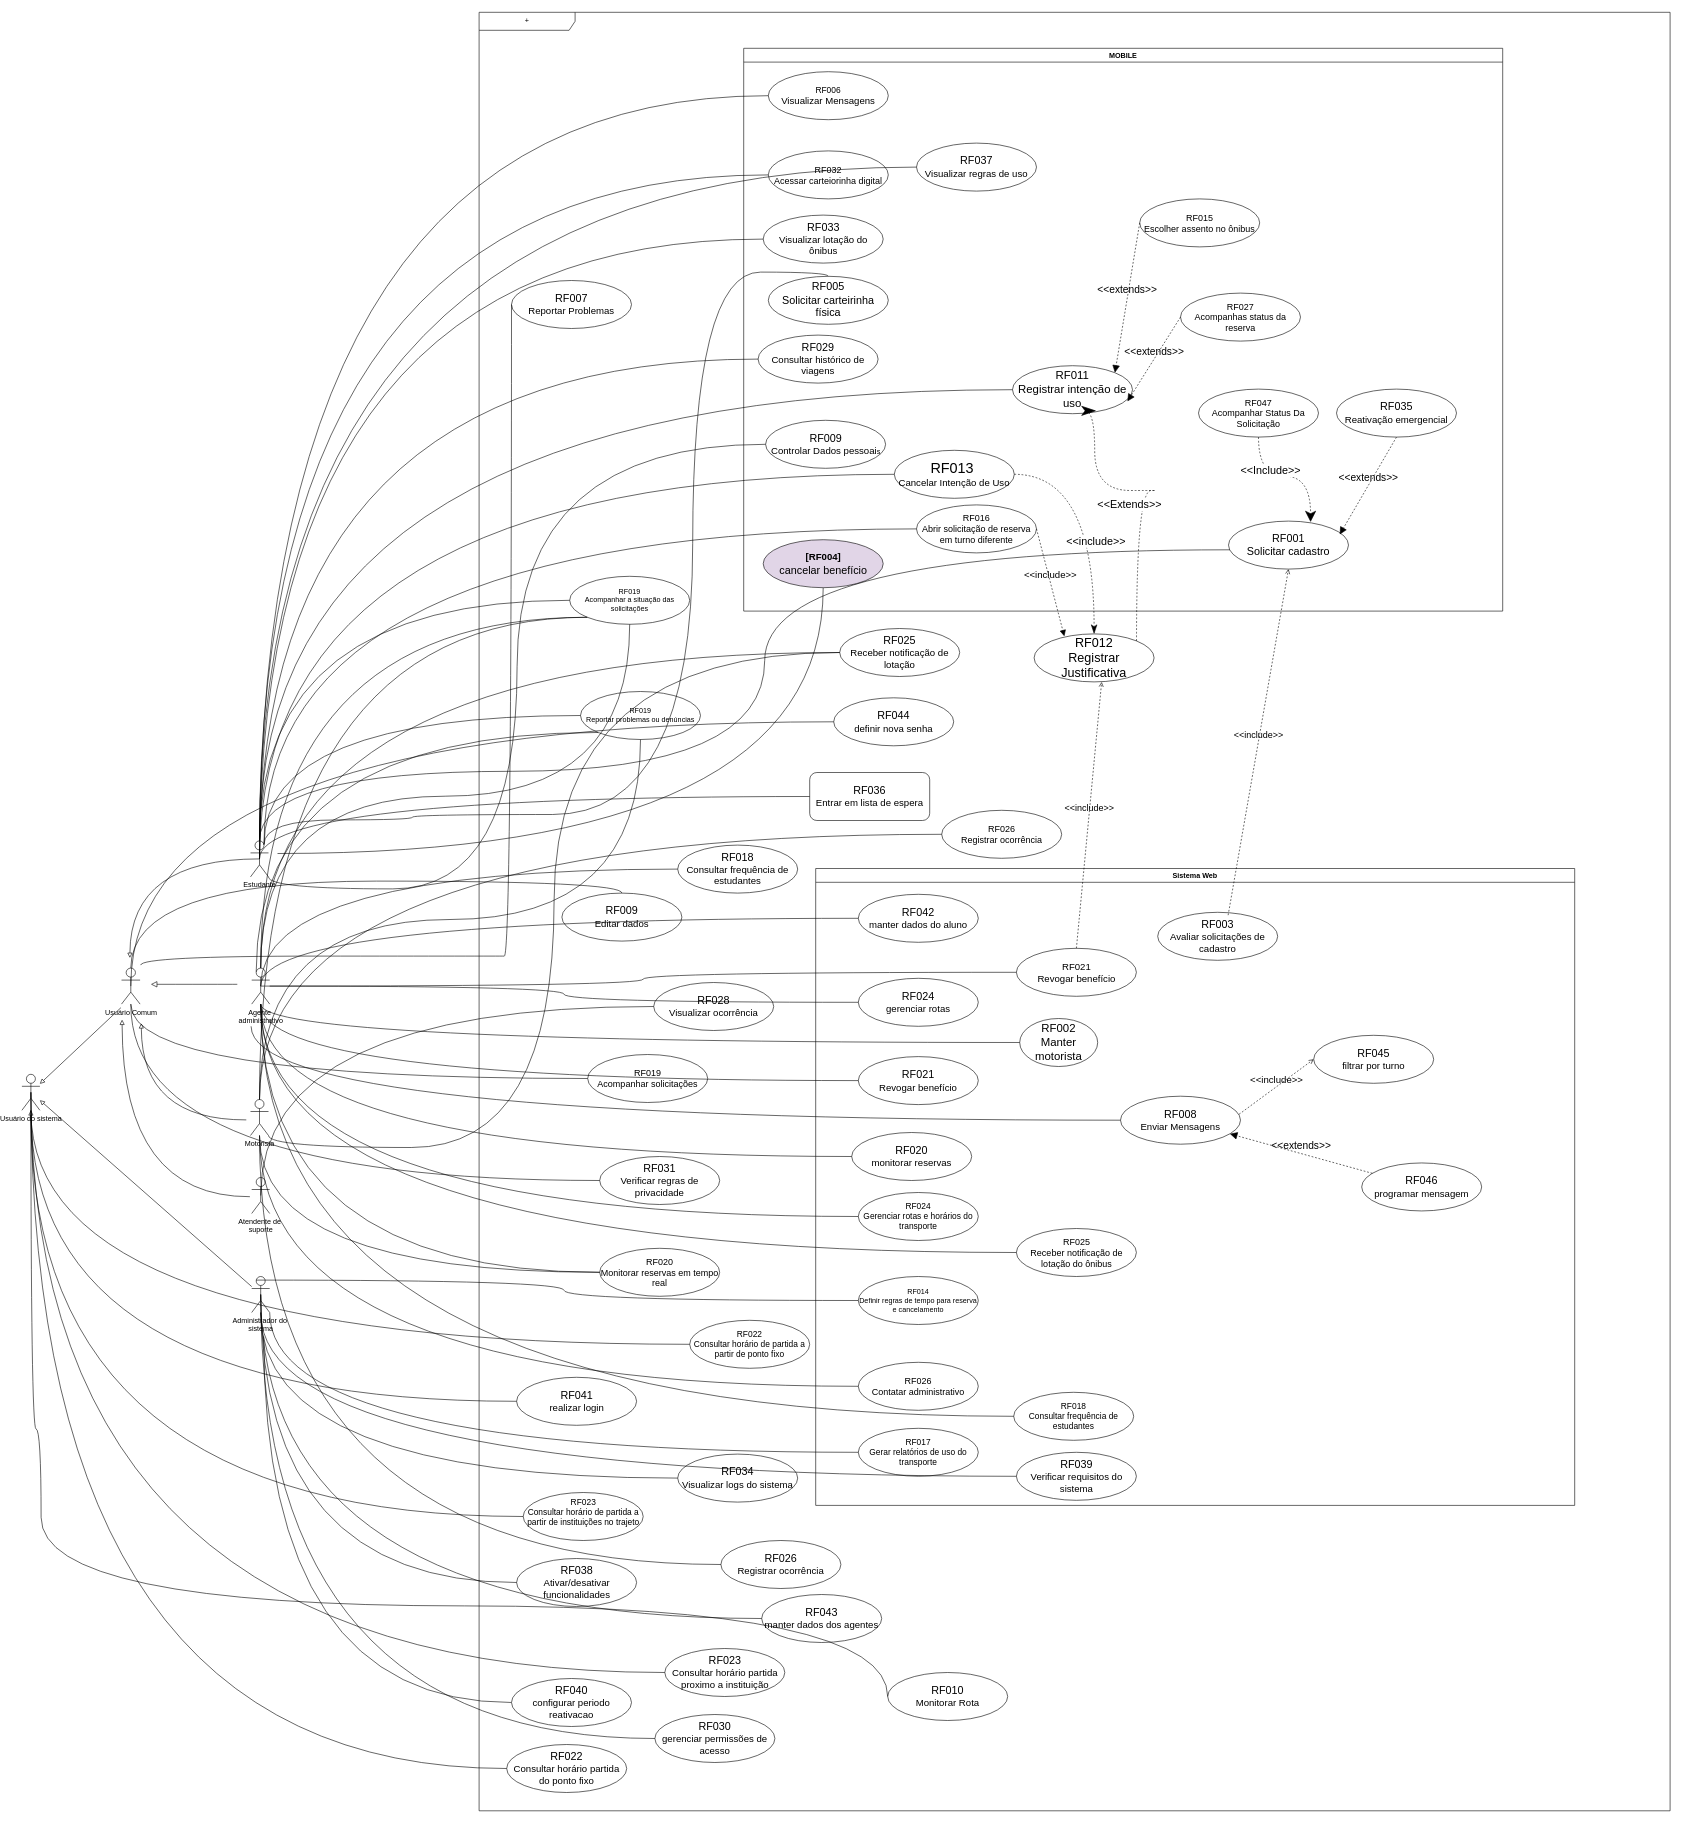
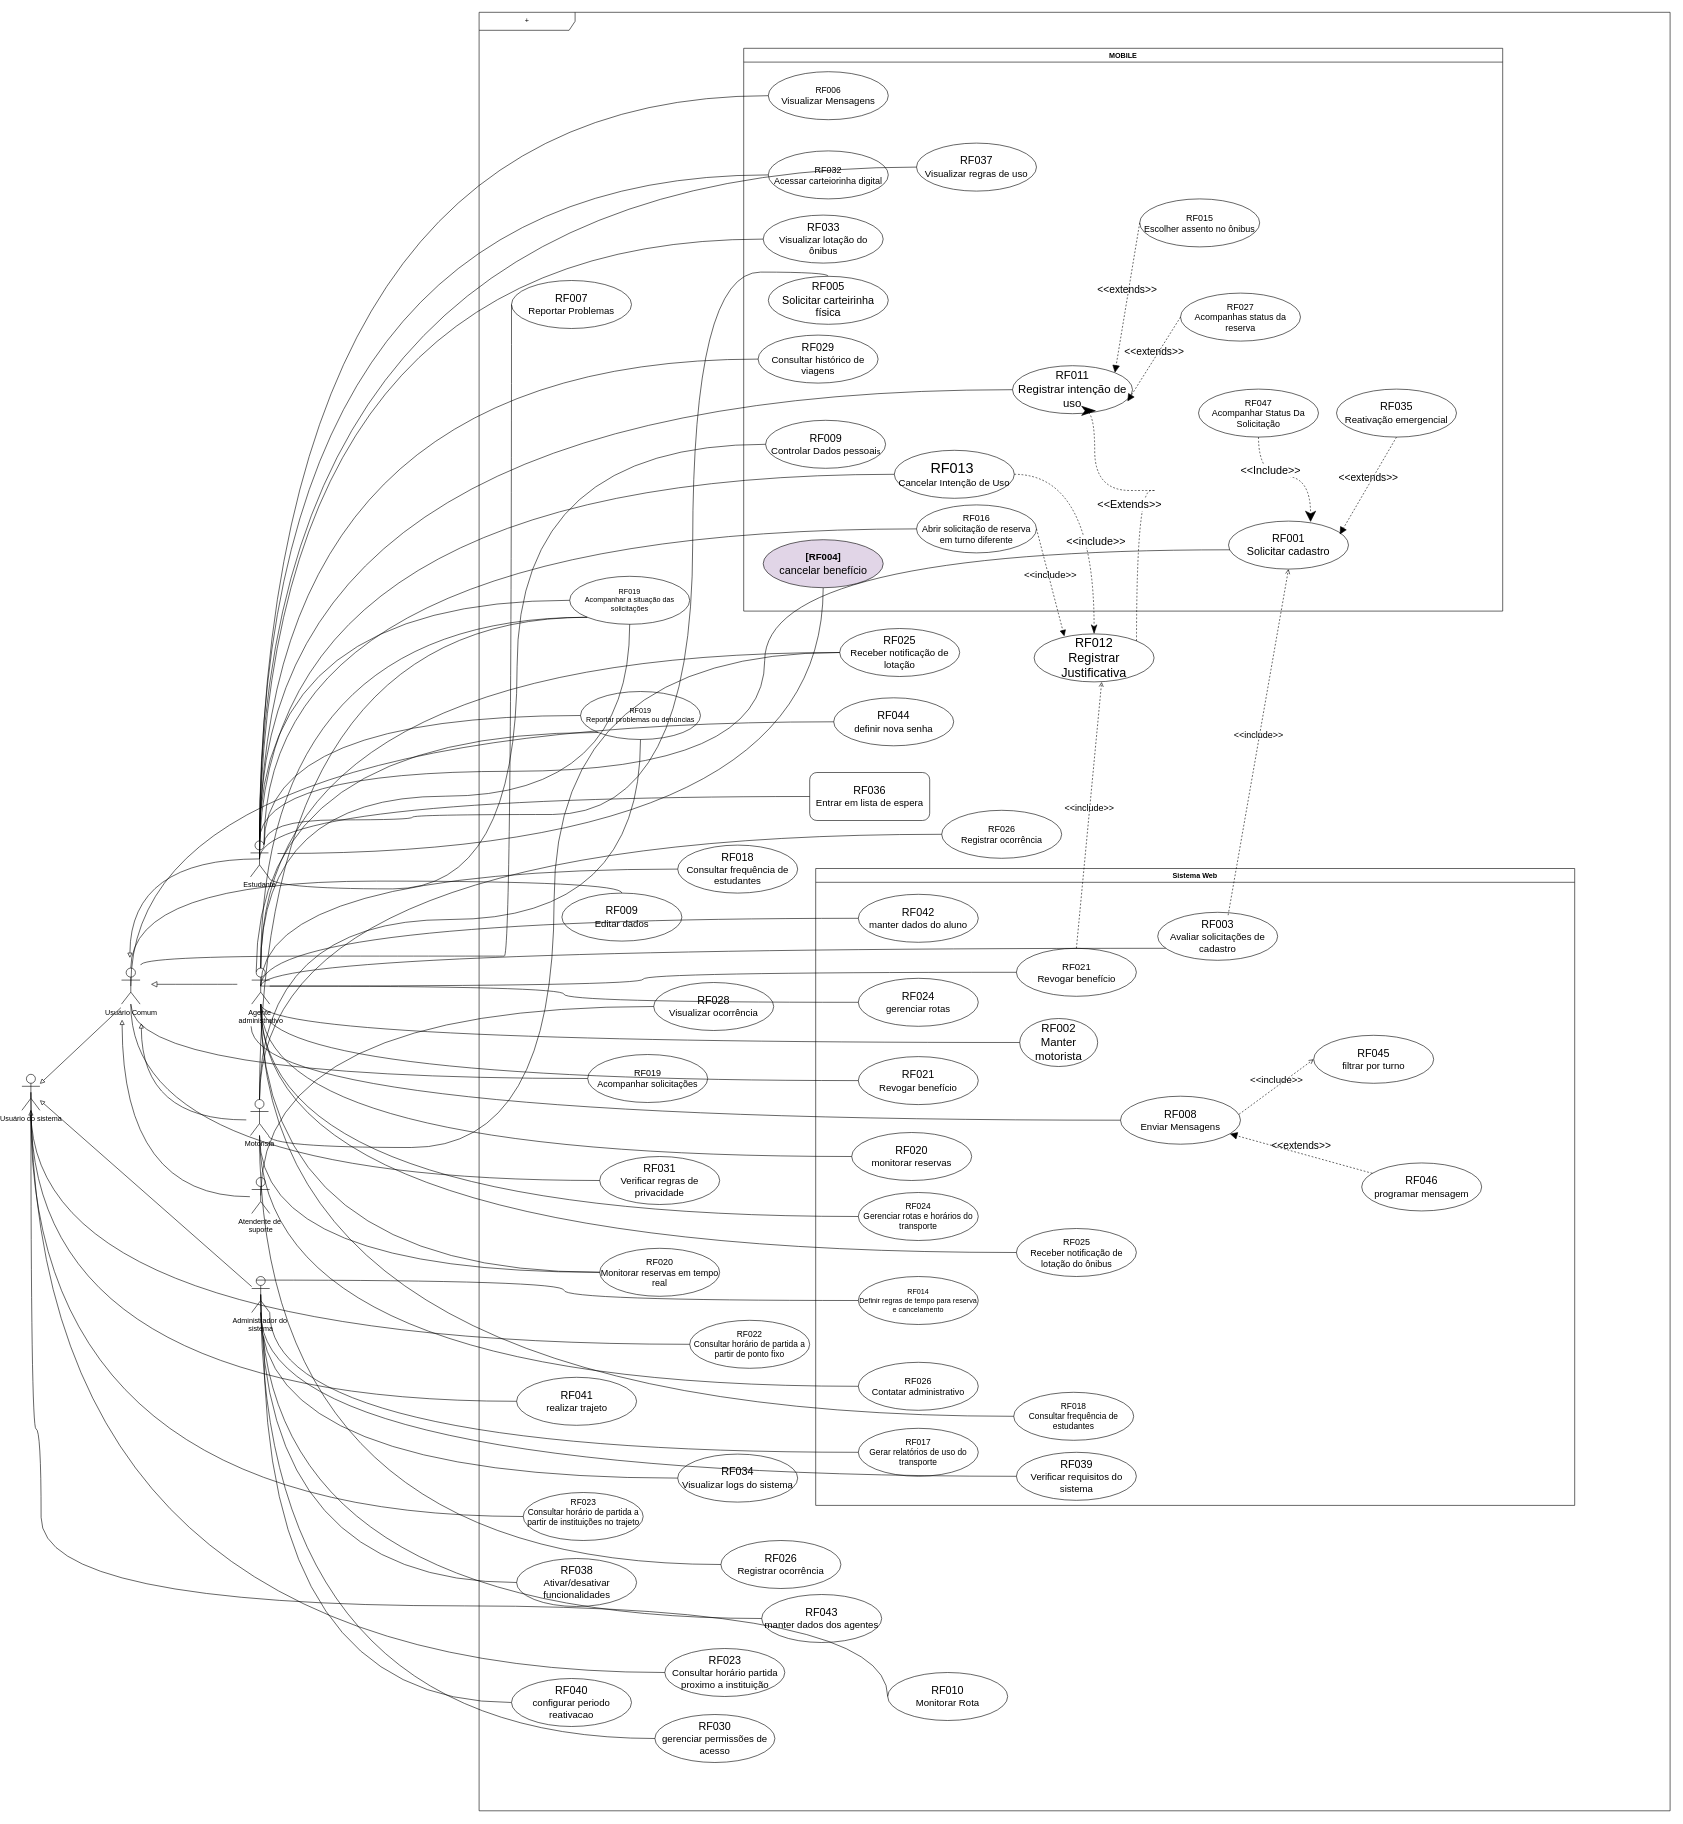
edge "RF003 Avaliar solicitações de cadastro" -- "Agente administrativo": added
node "RF041 realizar login": label "RF041 realizar login" -> "RF041 realizar trajeto"
edge "Usuário do sistema" -- "RF022 Consultar horário partida do ponto fixo": removed
node "RF022 Consultar horário partida do ponto fixo": removed
